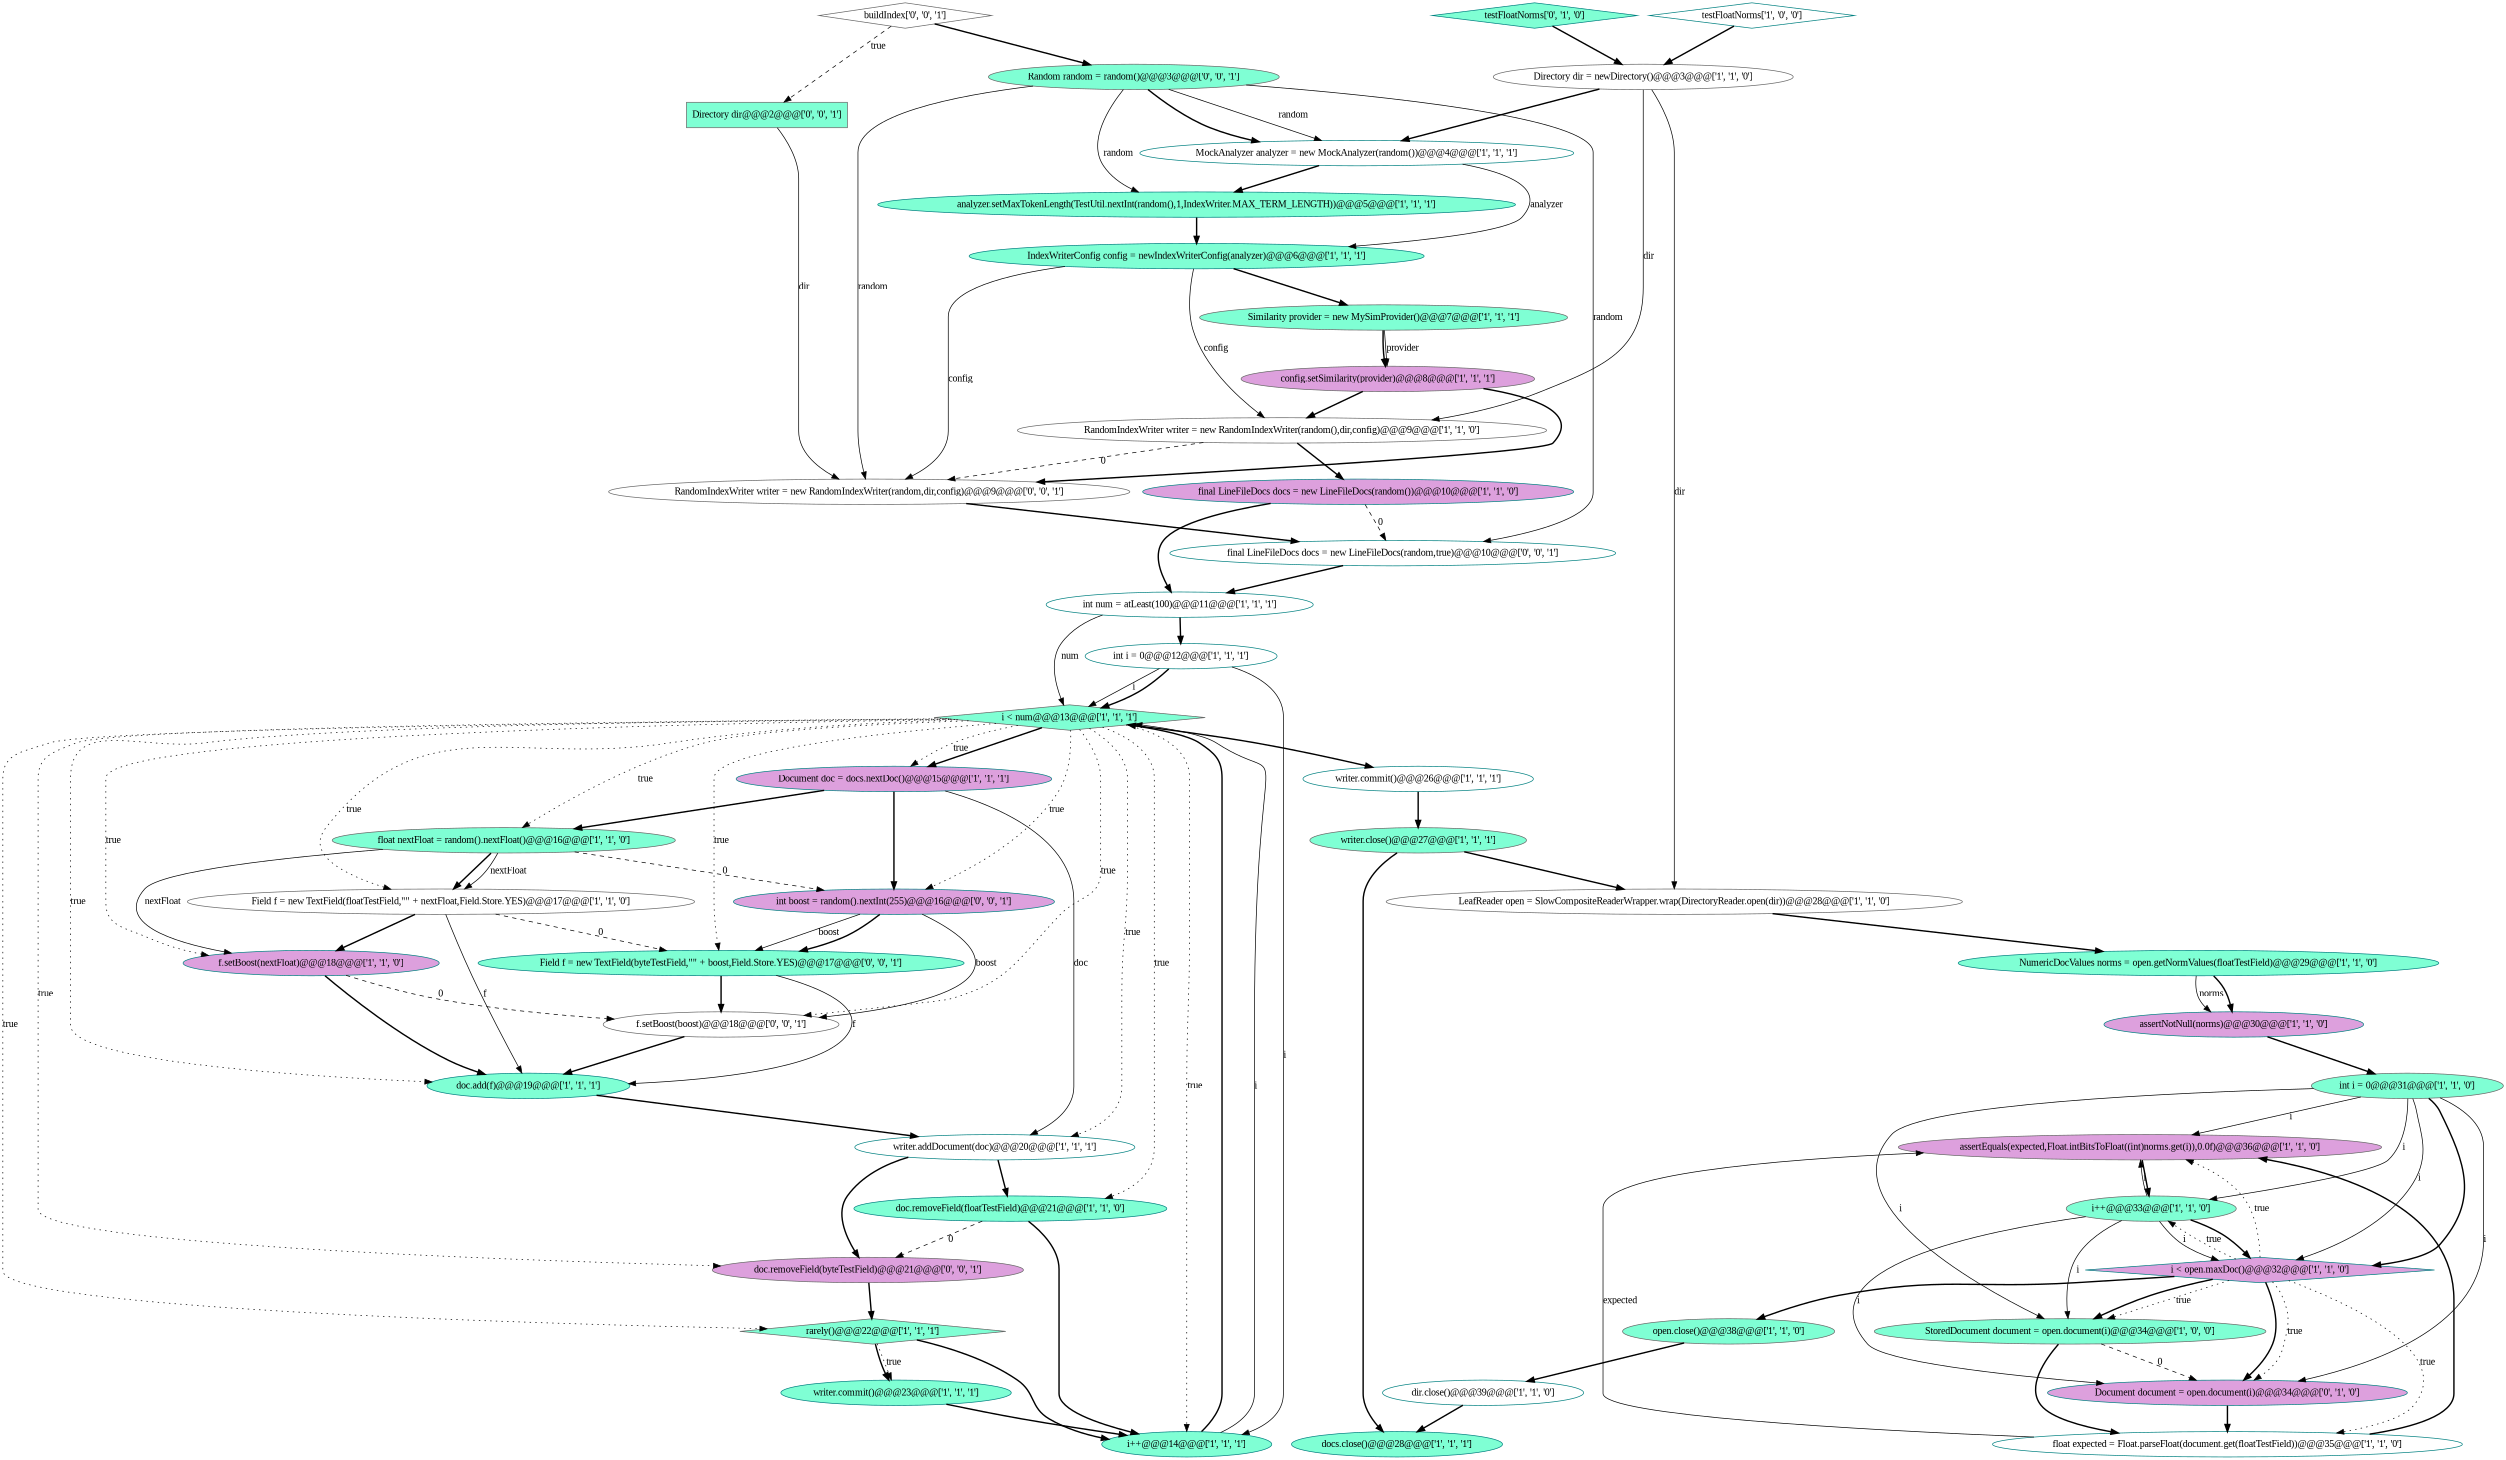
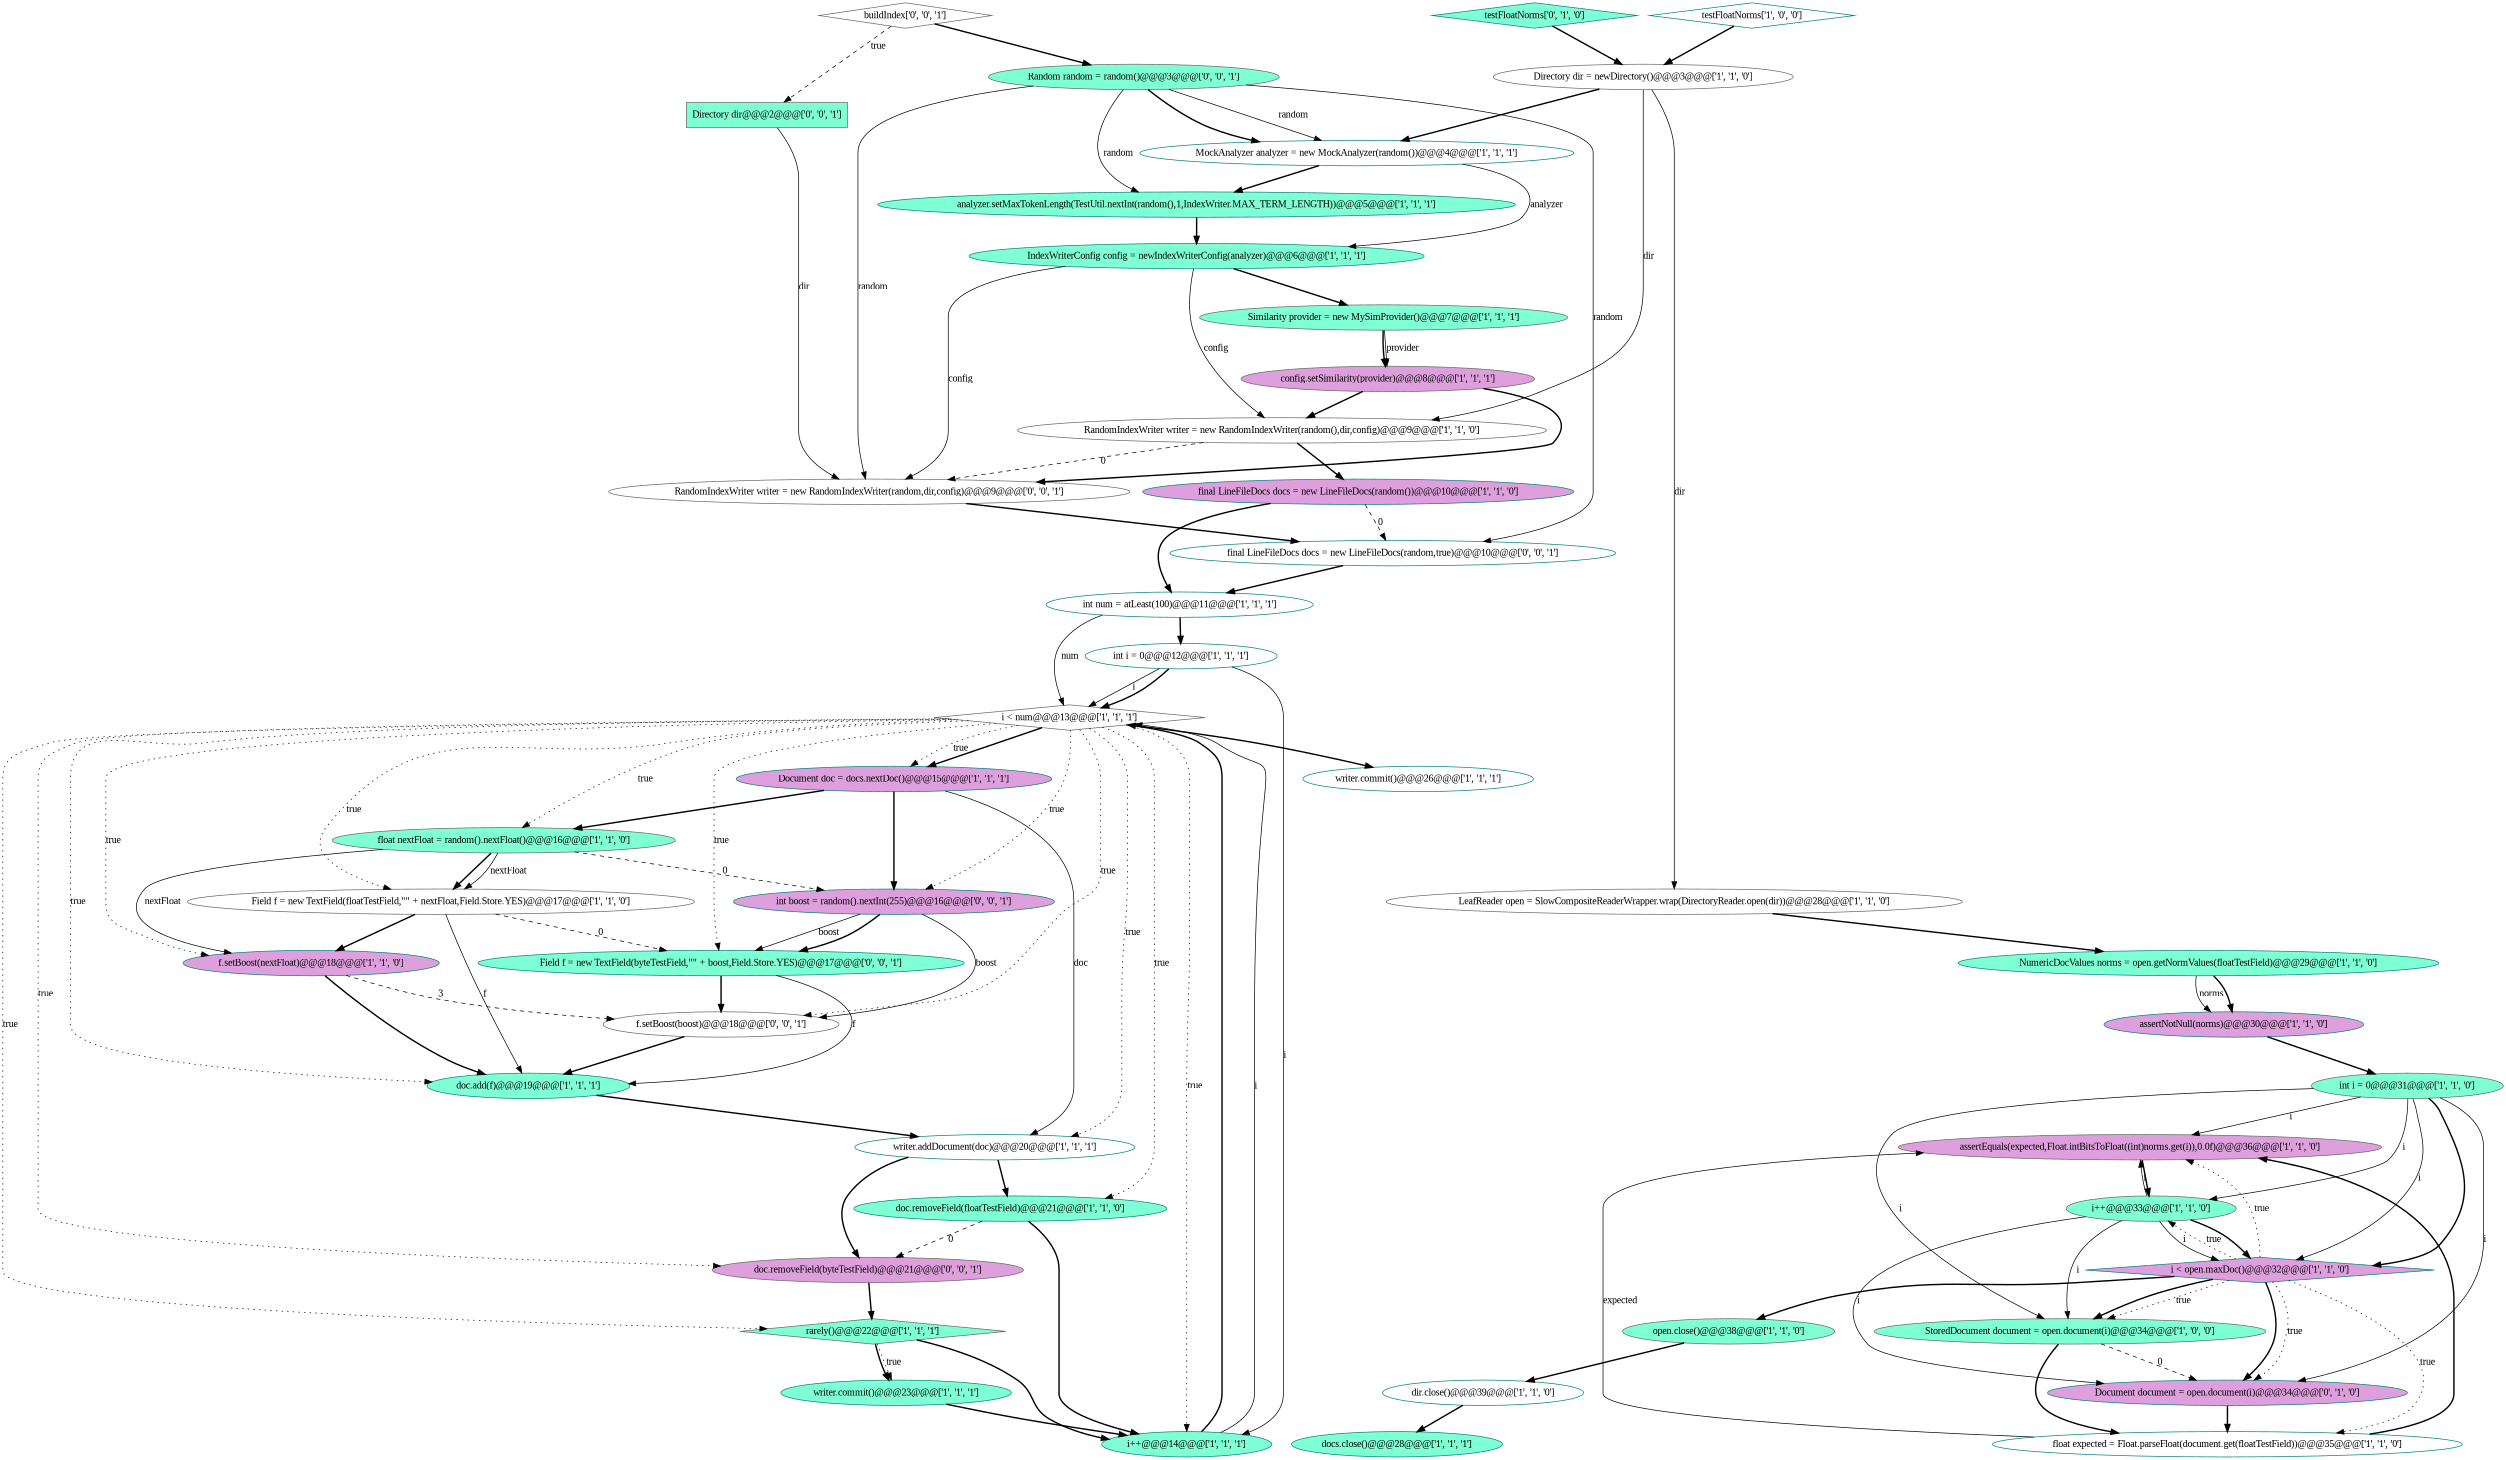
node "i < num@@@13@@@['1', '1', '1']": fillcolor aquamarine -> white
node "writer.close()@@@27@@@['1', '1', '1']": removed
edge "f.setBoost(nextFloat)@@@18@@@['1', '1', '0']" -> "f.setBoost(boost)@@@18@@@['0', '0', '1']": label "0" -> "3"
